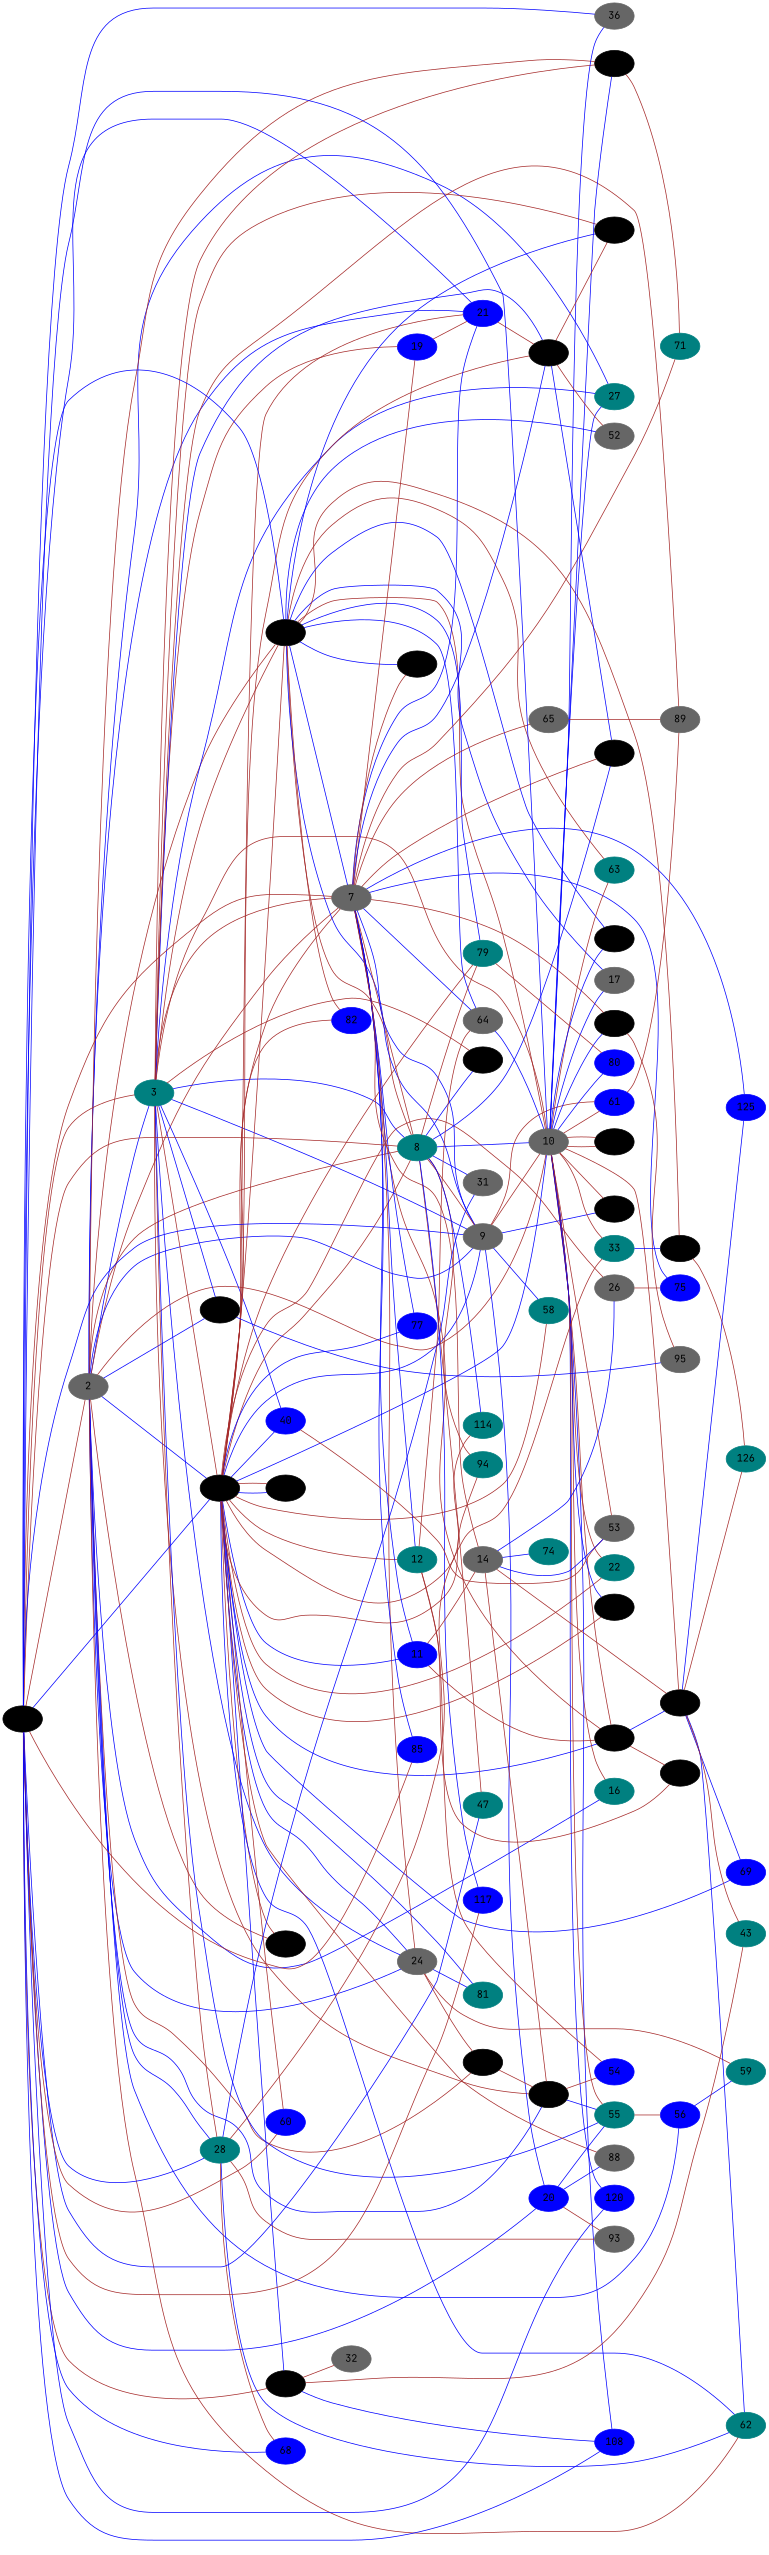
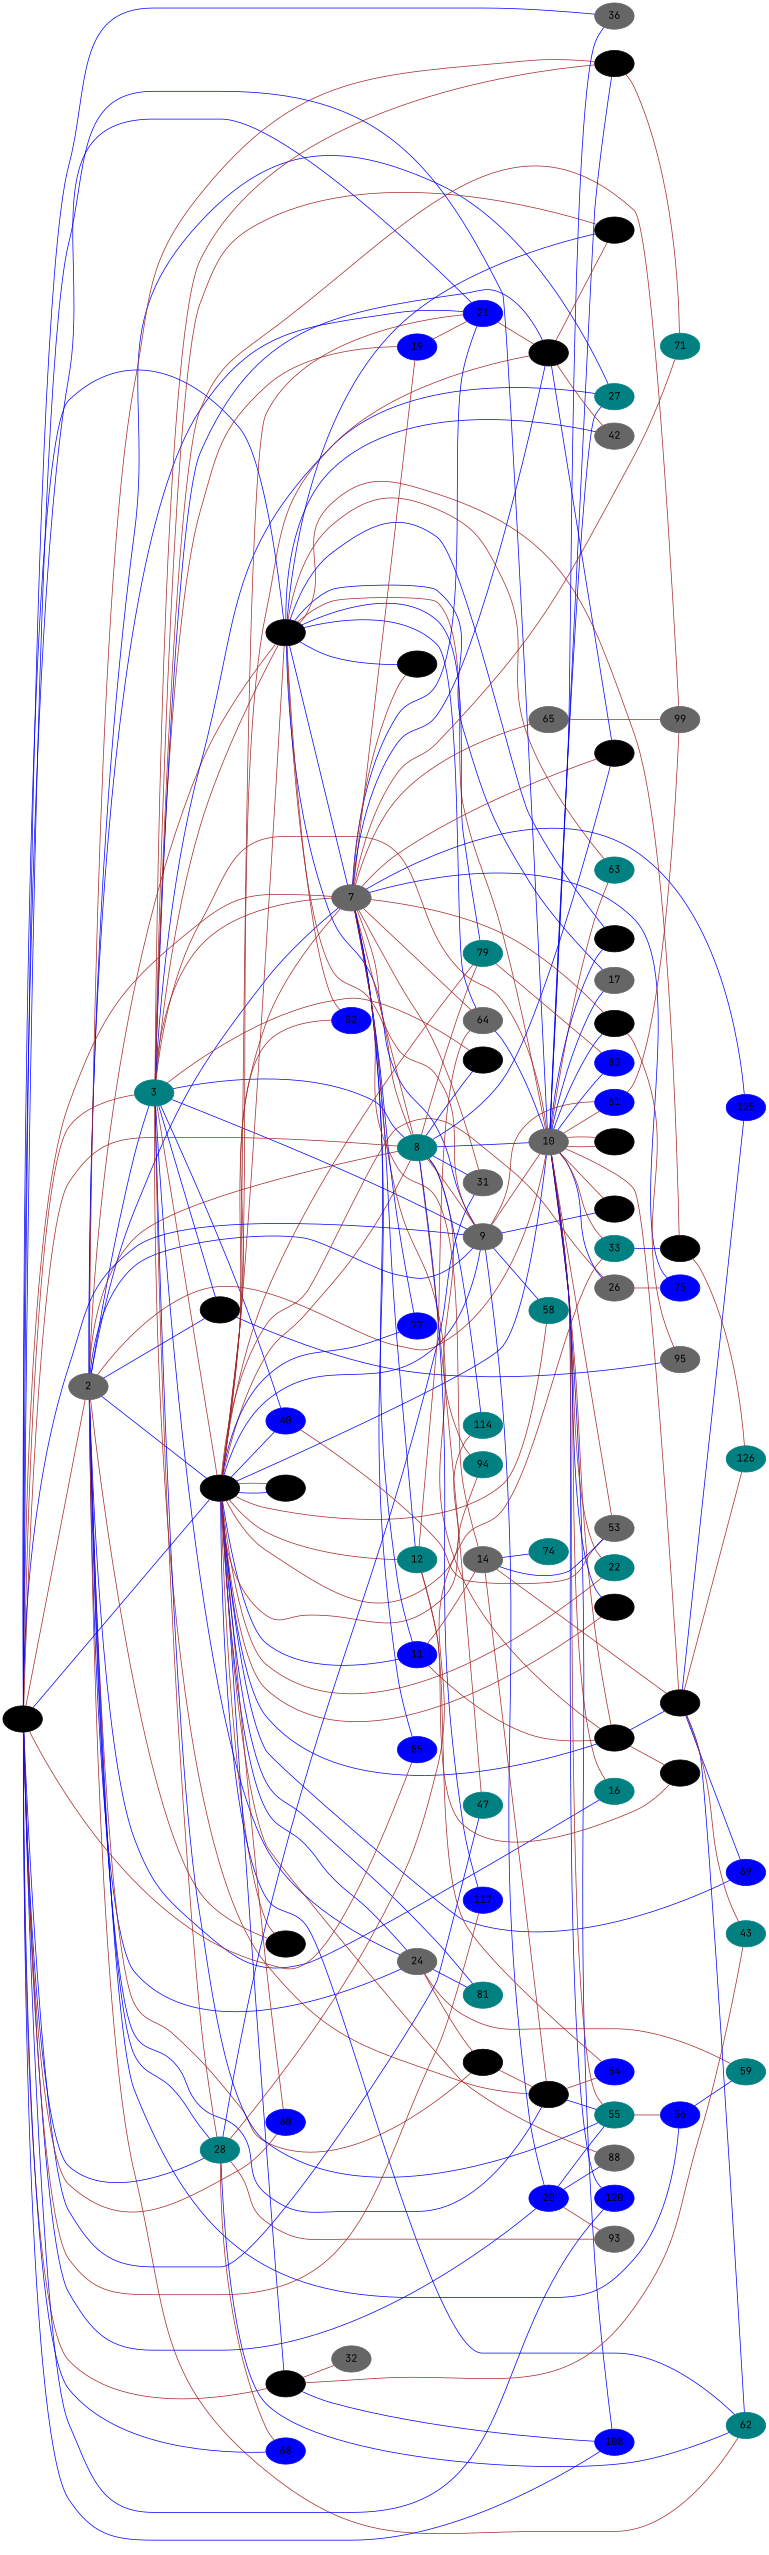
node "52": label "52" -> "42"
node "89": label "89" -> "99"
edge "7" -- "64": color blue -> brown
edge "7" -- "9": color blue -> brown
edge "7" -- "2": color brown -> blue
edge "7" -- "24": now "7" -- "31"
edge "26" -- "14": now "26" -- "10"
